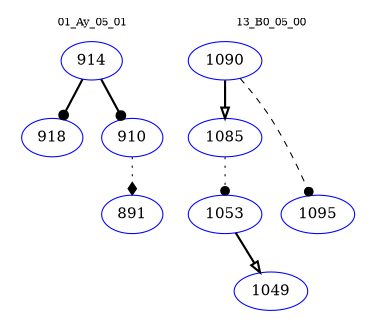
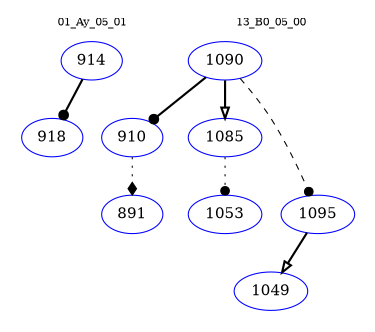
edge "914" -> "910": now "1090" -> "910"
edge "1053" -> "1049": now "1095" -> "1049"
